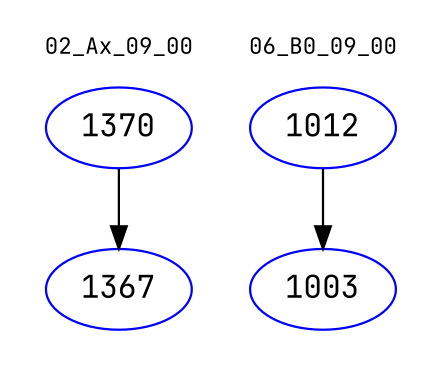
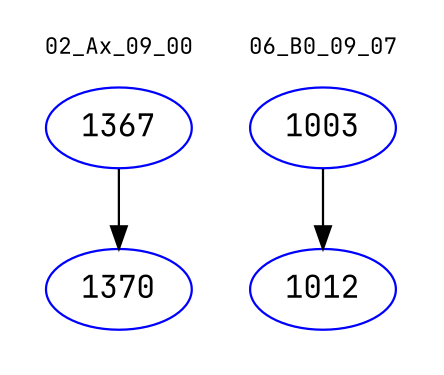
cluster "06_B0_09_00": label "06_B0_09_00" -> "06_B0_09_07"
edge "1370" -> "1367": reversed
edge "1012" -> "1003": reversed
